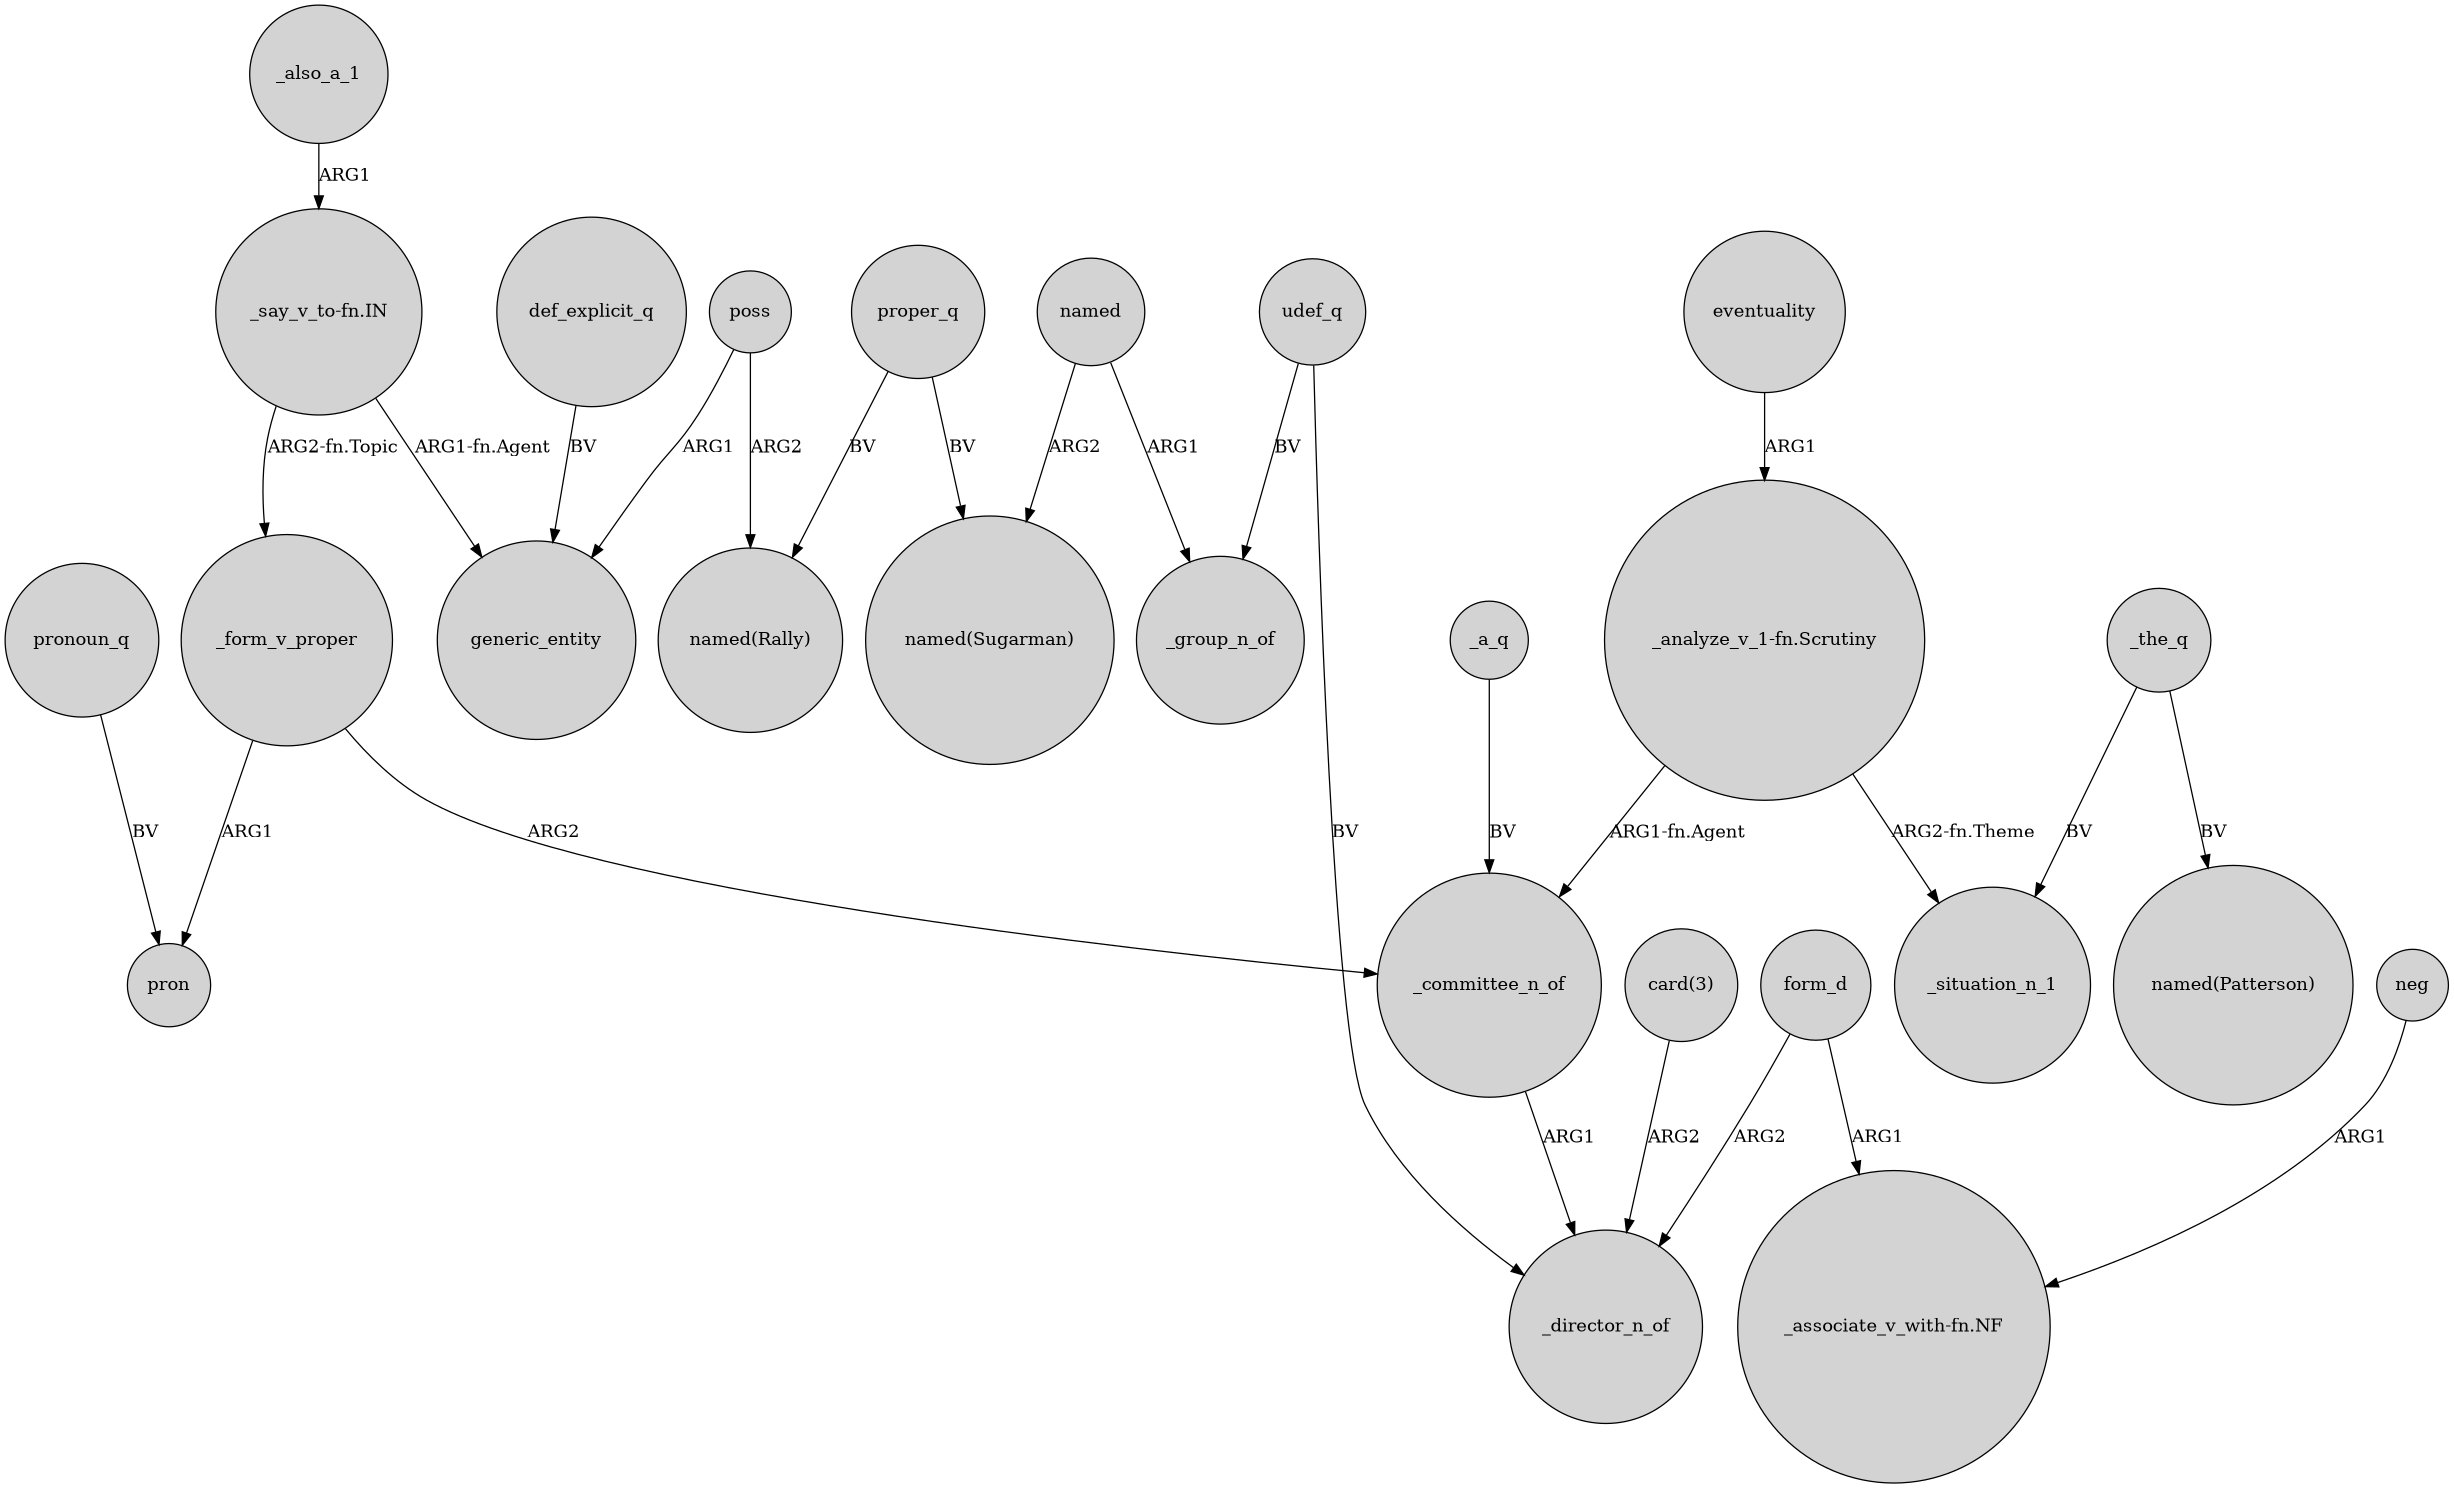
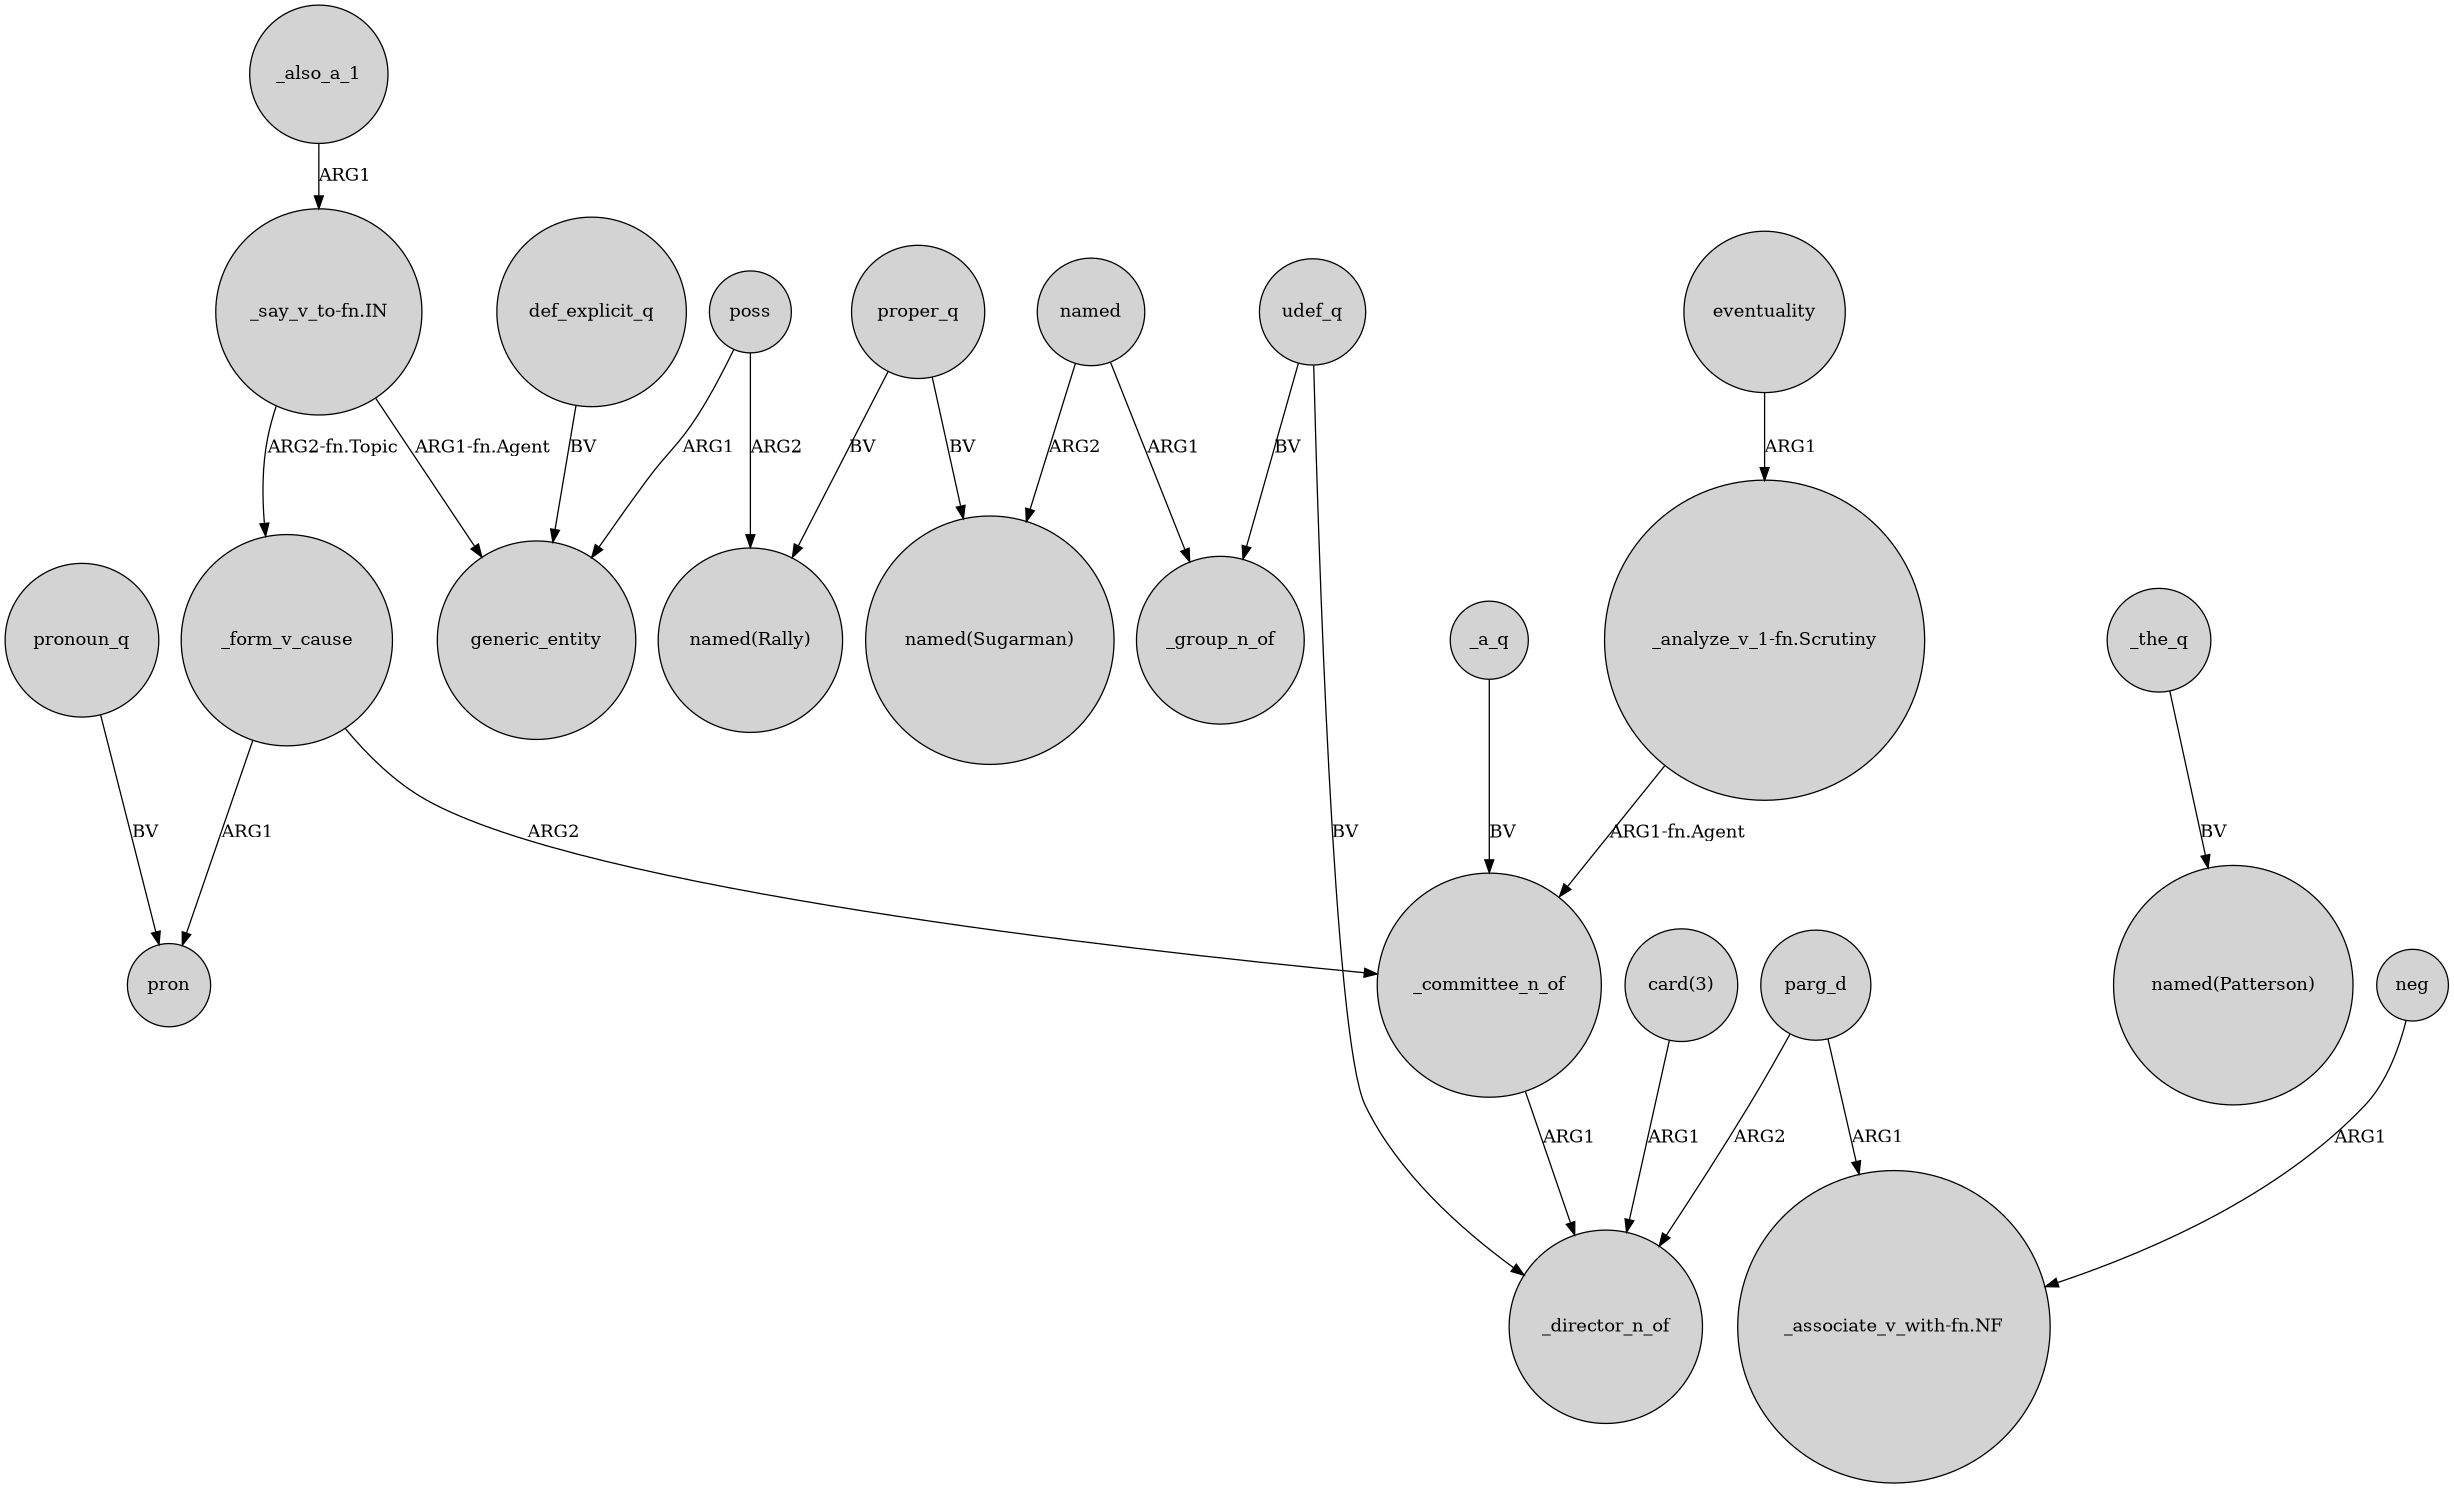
node "_form_v_proper": label "_form_v_proper" -> "_form_v_cause"
node "form_d": label "form_d" -> "parg_d"
node "_situation_n_1": removed
edge "card(3)" -> "_director_n_of": label "ARG2" -> "ARG1"
